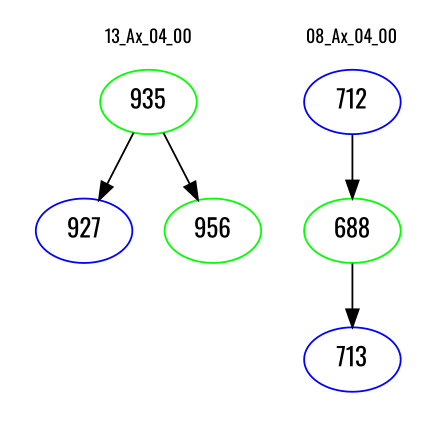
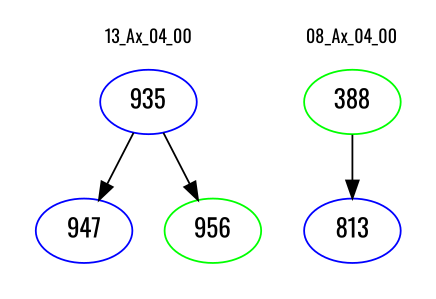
node "935": color green -> blue
node "712": removed
node "927": label "927" -> "947"
node "688": label "688" -> "388"
node "713": label "713" -> "813"
